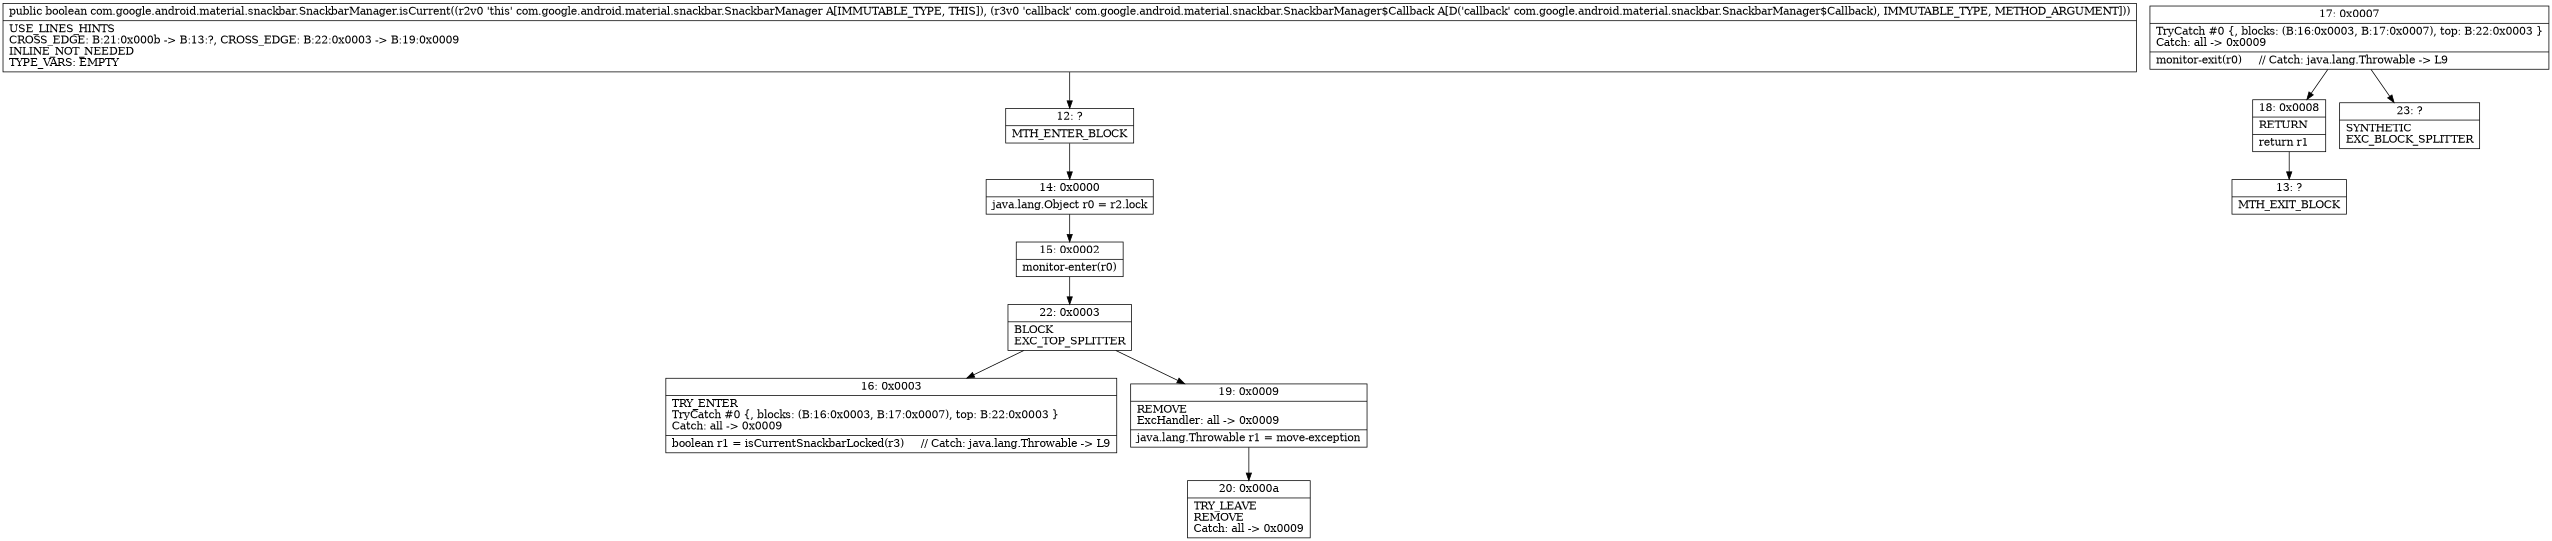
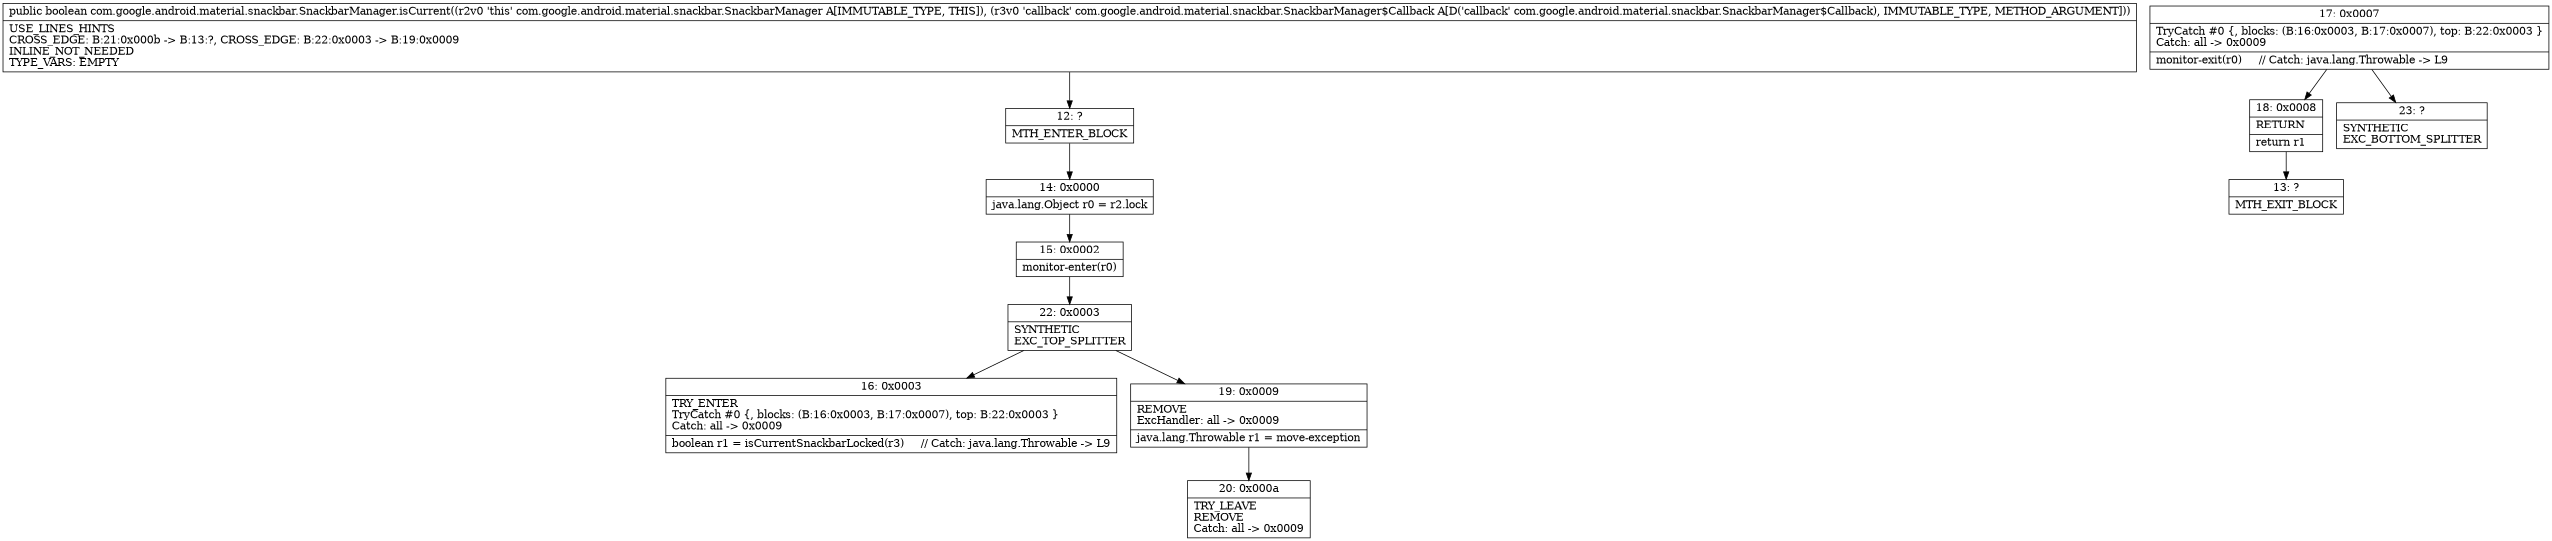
node "23: ?": text "EXC_BLOCK_SPLITTER" -> "EXC_BOTTOM_SPLITTER"
node "22: 0x0003": text "BLOCK" -> "SYNTHETIC"
